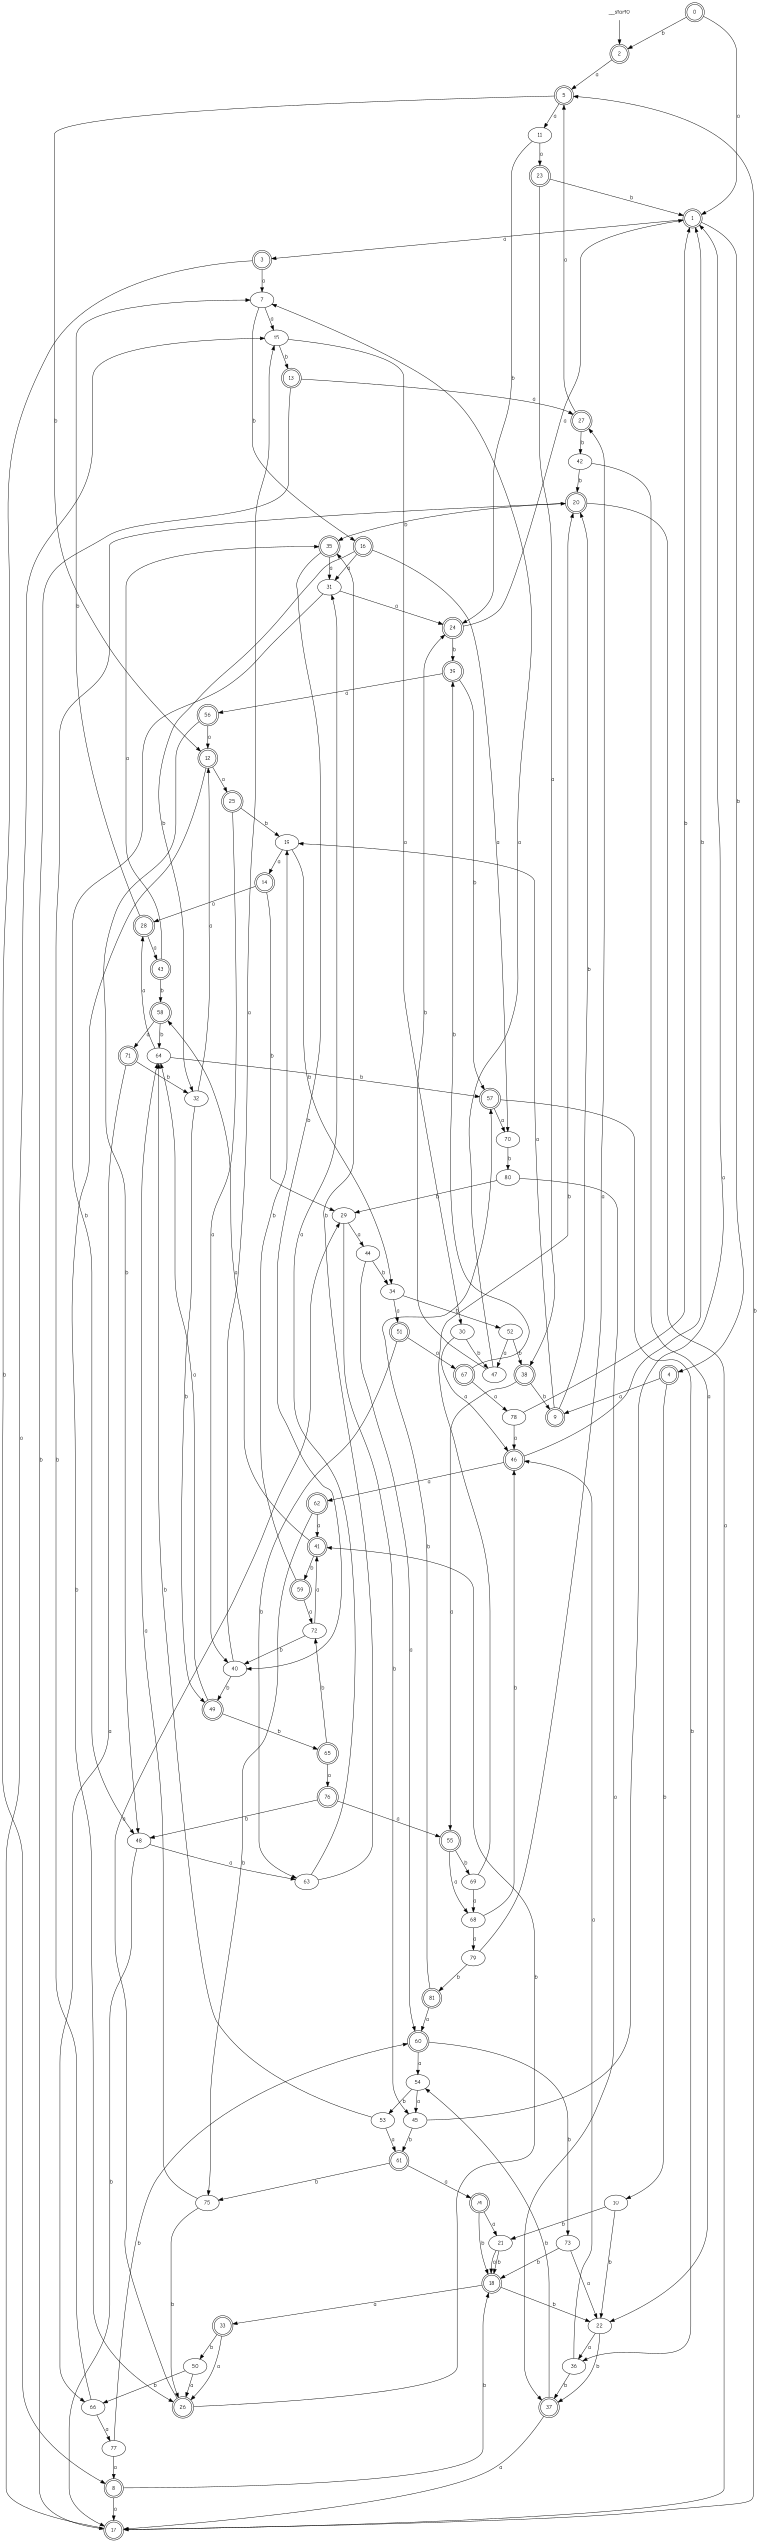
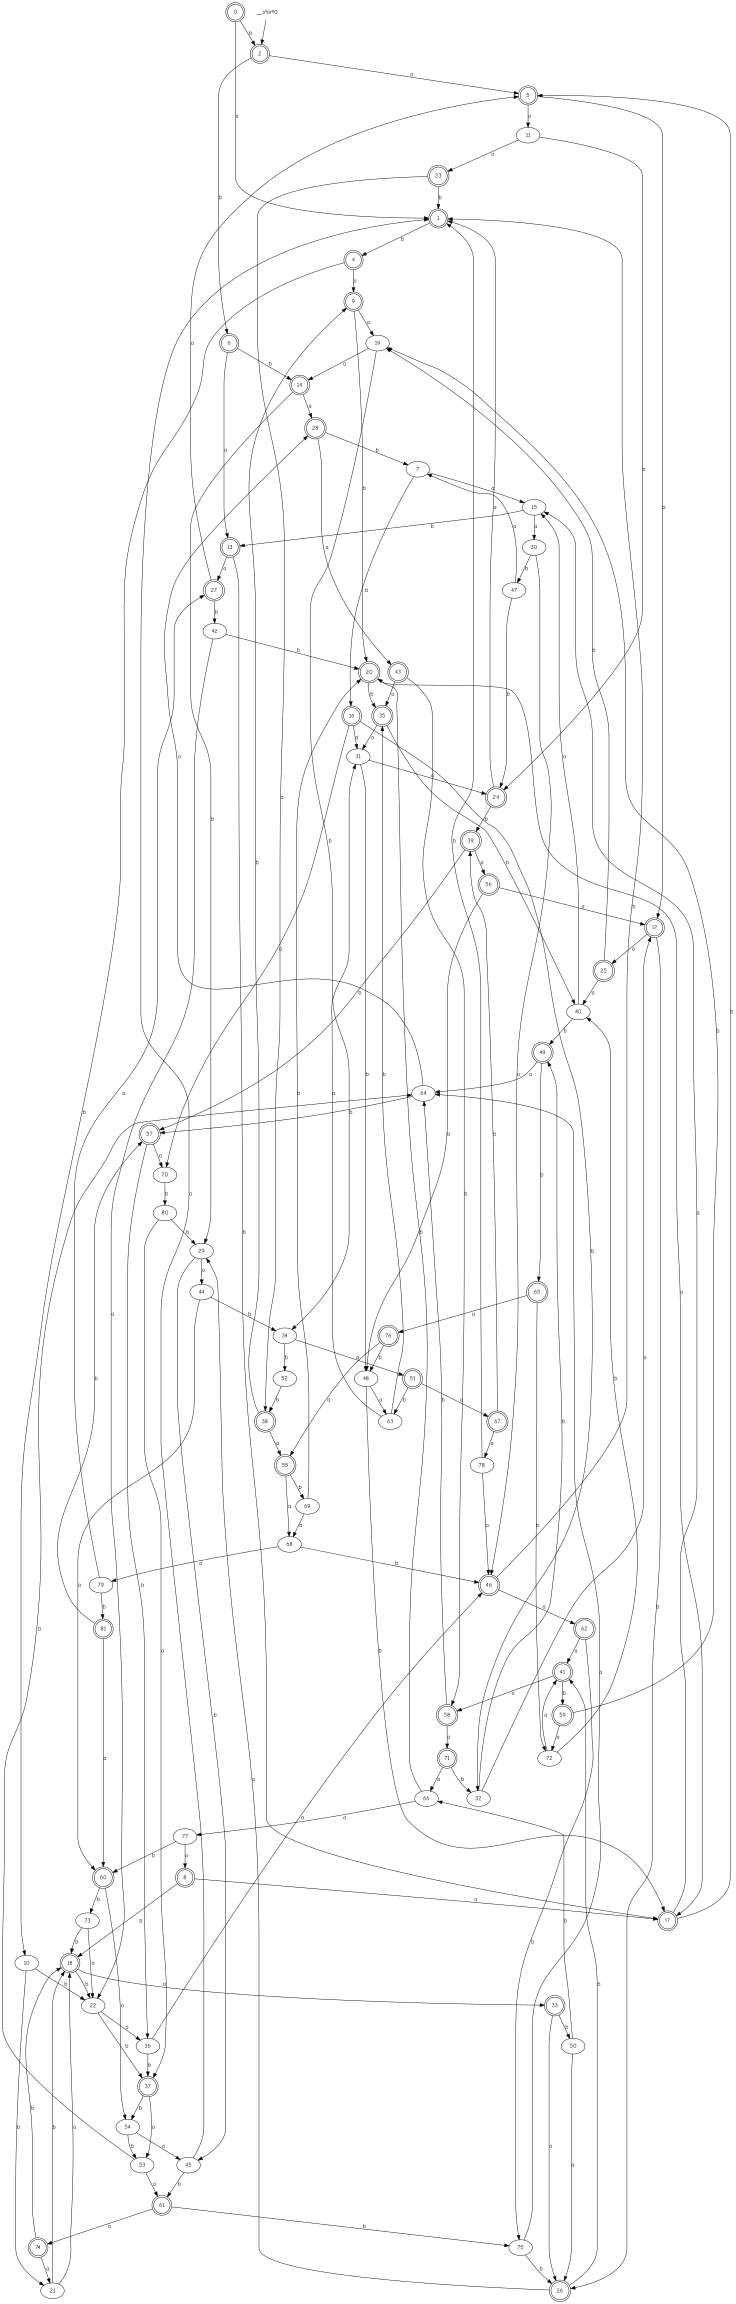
node "3": removed
node "6": added
edge "52" -> "47": removed, label "a"
edge "37" -> "17": now "37" -> "53"
